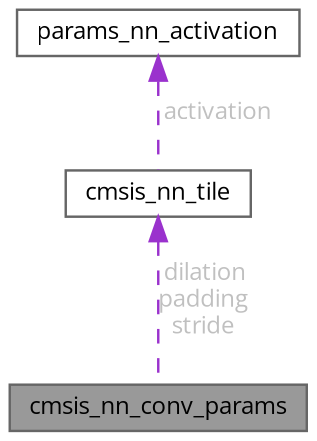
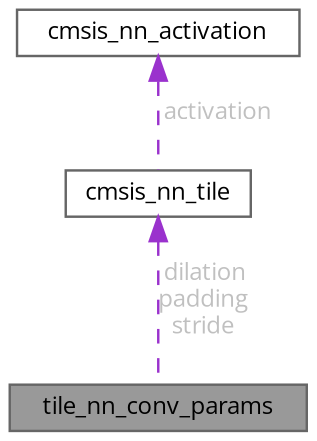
node "params_nn_activation": label "params_nn_activation" -> "cmsis_nn_activation"
node "cmsis_nn_conv_params": label "cmsis_nn_conv_params" -> "tile_nn_conv_params"
